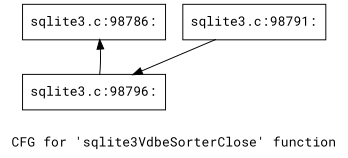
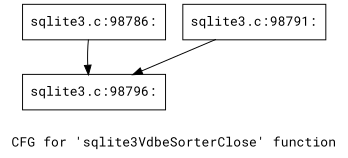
edge "sqlite3.c:98796:" -> "sqlite3.c:98786:": reversed
